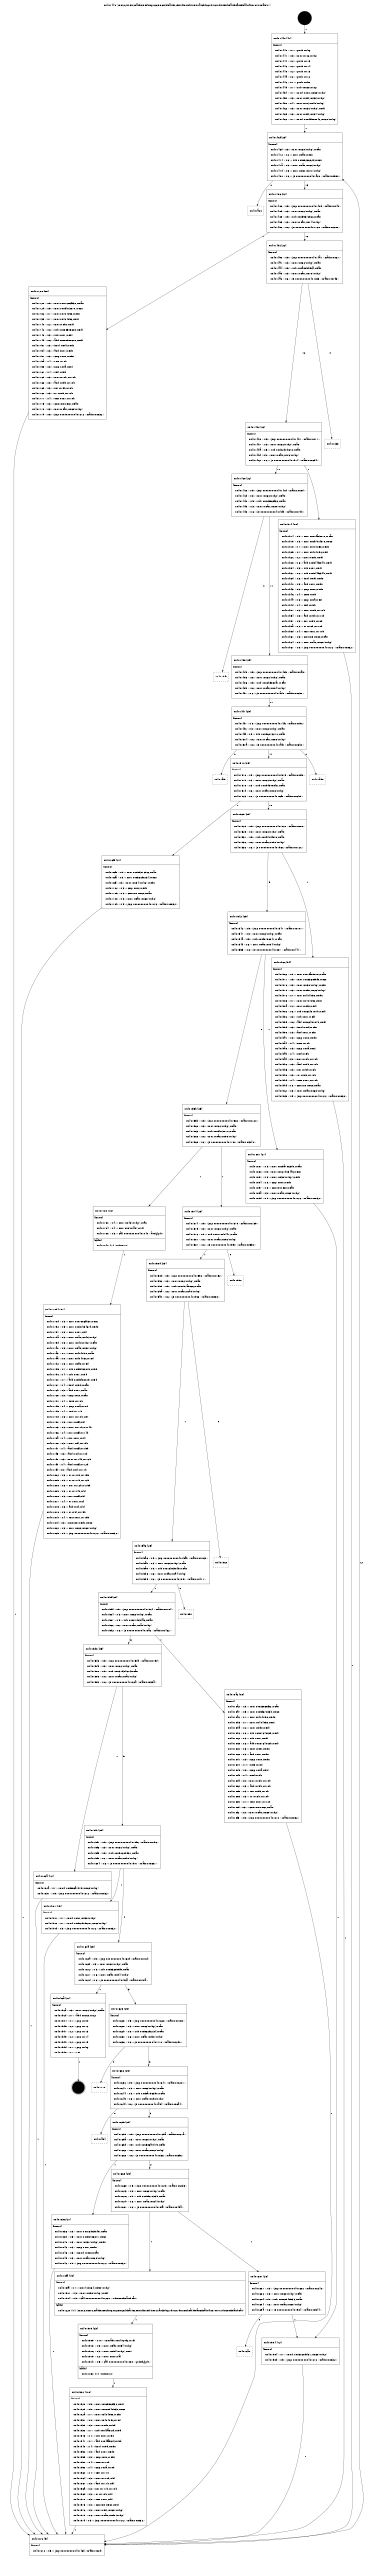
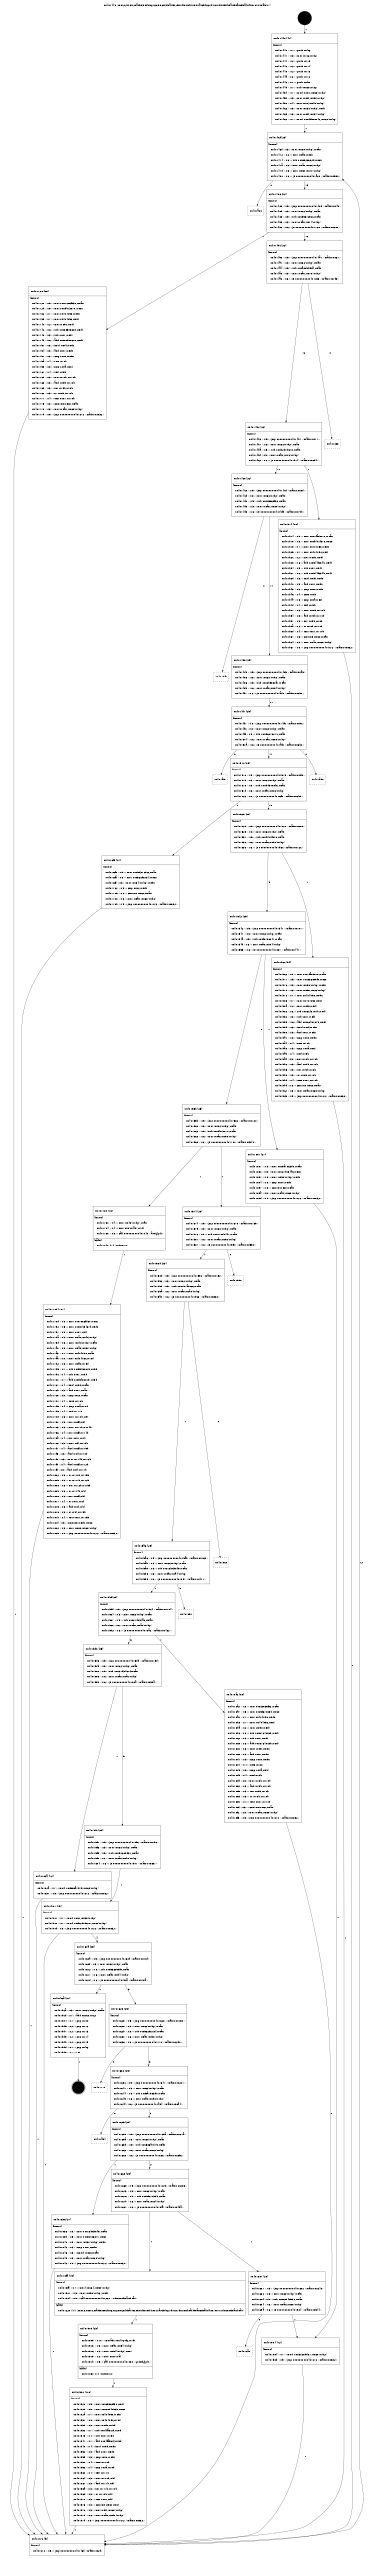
edge "0x4015f1 [25]" -> "0x40160a [25]": now "0x401b01 [19]" -> "0x40160a [25]"
